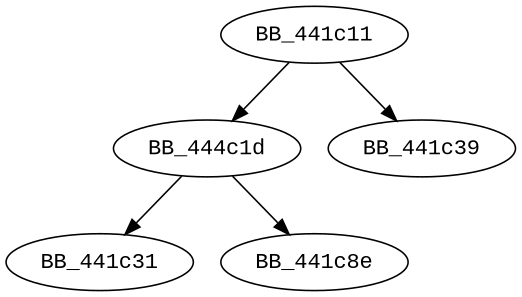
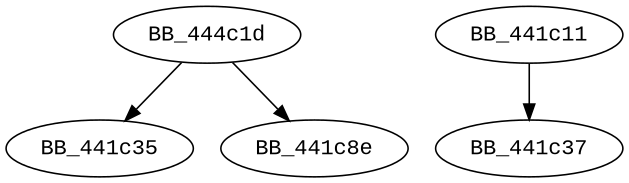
edge "BB_441c11" -> "BB_444c1d": removed
node "BB_441c39": label "BB_441c39" -> "BB_441c37"
node "BB_441c31": label "BB_441c31" -> "BB_441c35"
